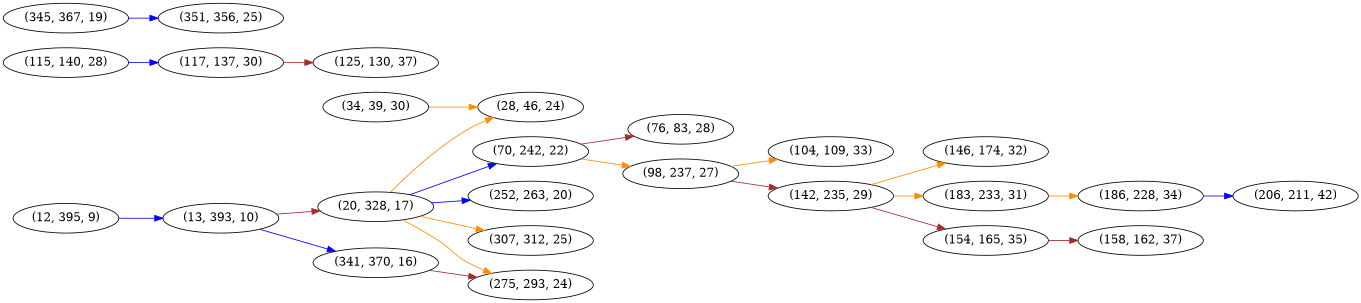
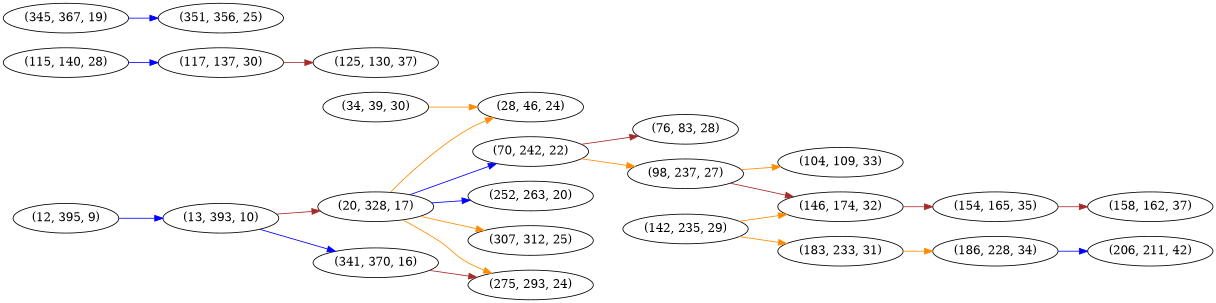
edge "(98, 237, 27)" -> "(142, 235, 29)": now "(98, 237, 27)" -> "(146, 174, 32)"
edge "(142, 235, 29)" -> "(154, 165, 35)": now "(146, 174, 32)" -> "(154, 165, 35)"
